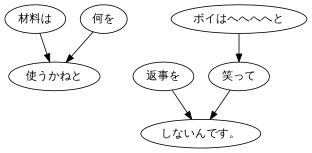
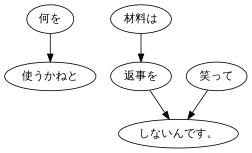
node "ボイはへへへへと": removed
edge "材料は" -> "使うかねと": now "材料は" -> "返事を"
